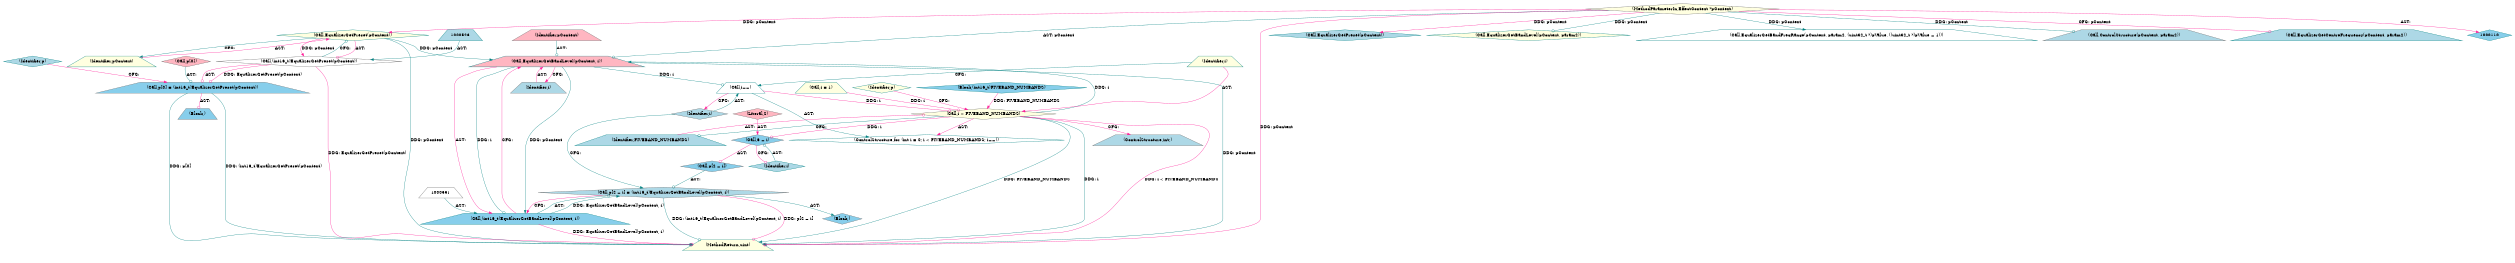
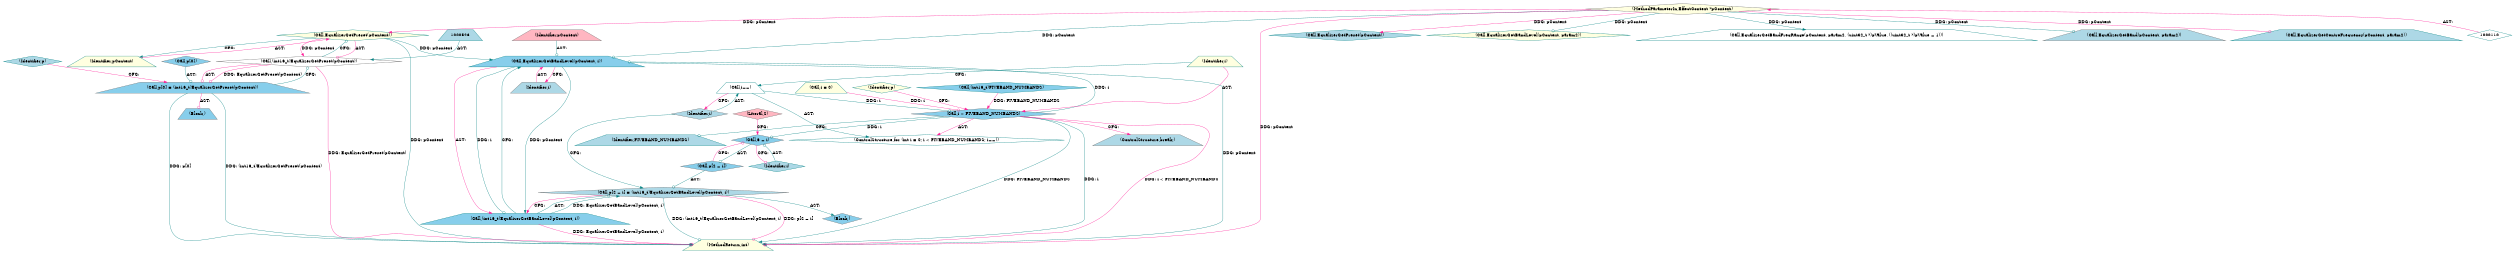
edge "(MethodParameterIn,EffectContext *pContext)" -> "1000110": reversed
edge "(MethodParameterIn,EffectContext *pContext)" -> "(Call,EqualizerGetCentreFrequency(pContext, param2))": label "CFG: pContext" -> "DDG: pContext"
edge "(MethodParameterIn,EffectContext *pContext)" -> "(Call,EqualizerGetBandLevel(pContext, i))": label "AST: pContext" -> "DDG: pContext"
node "(Call,ControlStructure(pContext, param2))": label "(Call,ControlStructure(pContext, param2))" -> "(Call,EqualizerGetBand(pContext, param2))"
node "1000110": fillcolor skyblue -> white
node "(Call,p[0])": fillcolor lightpink -> skyblue
node "(Call,EqualizerGetBandLevel(pContext, i))": fillcolor lightpink -> skyblue
edge "(Call,i < FIVEBAND_NUMBANDS)" -> "(Call,EqualizerGetBandLevel(pContext, i))": arrowhead normal -> odot
edge "(Call,EqualizerGetBandLevel(pContext, i))" -> "(Call,i++)": removed, label "DDG: i"
edge "(Call,p[0] = (int16_t)EqualizerGetPreset(pContext))" -> "(Call,(int16_t)EqualizerGetPreset(pContext))": added, label "CFG:"
node "(Call,i = 1)": label "(Call,i = 1)" -> "(Call,i = 0)"
node "(Block,(int16_t)FIVEBAND_NUMBANDS)": label "(Block,(int16_t)FIVEBAND_NUMBANDS)" -> "(Call,(int16_t)FIVEBAND_NUMBANDS)"
edge "(Call,i++)" -> "(Call,i < FIVEBAND_NUMBANDS)": color deeppink -> teal
node "(Call,i < FIVEBAND_NUMBANDS)": fillcolor lightyellow -> skyblue
edge "(Identifier,FIVEBAND_NUMBANDS)" -> "(Call,i < FIVEBAND_NUMBANDS)": removed, label "AST:"
edge "(Call,i < FIVEBAND_NUMBANDS)" -> "(Call,6 + i)": color deeppink -> teal
edge "(Literal,2)" -> "(Call,6 + i)": label "AST: " -> "CFG: "
edge "(Call,(int16_t)EqualizerGetBandLevel(pContext, i))" -> "(Call,EqualizerGetBandLevel(pContext, i))": color deeppink -> teal
node "(ControlStructure,int;)": label "(ControlStructure,int;)" -> "(ControlStructure,break;)"
edge "(Call,p[2 + i])" -> "(Call,6 + i)": added, label "CFG:"
edge "(Call,6 + i)" -> "(Call,p[2 + i])": color deeppink -> teal
node "1000551": removed
node "(MethodReturn,uint)": label "(MethodReturn,uint)" -> "(MethodReturn,int)"
